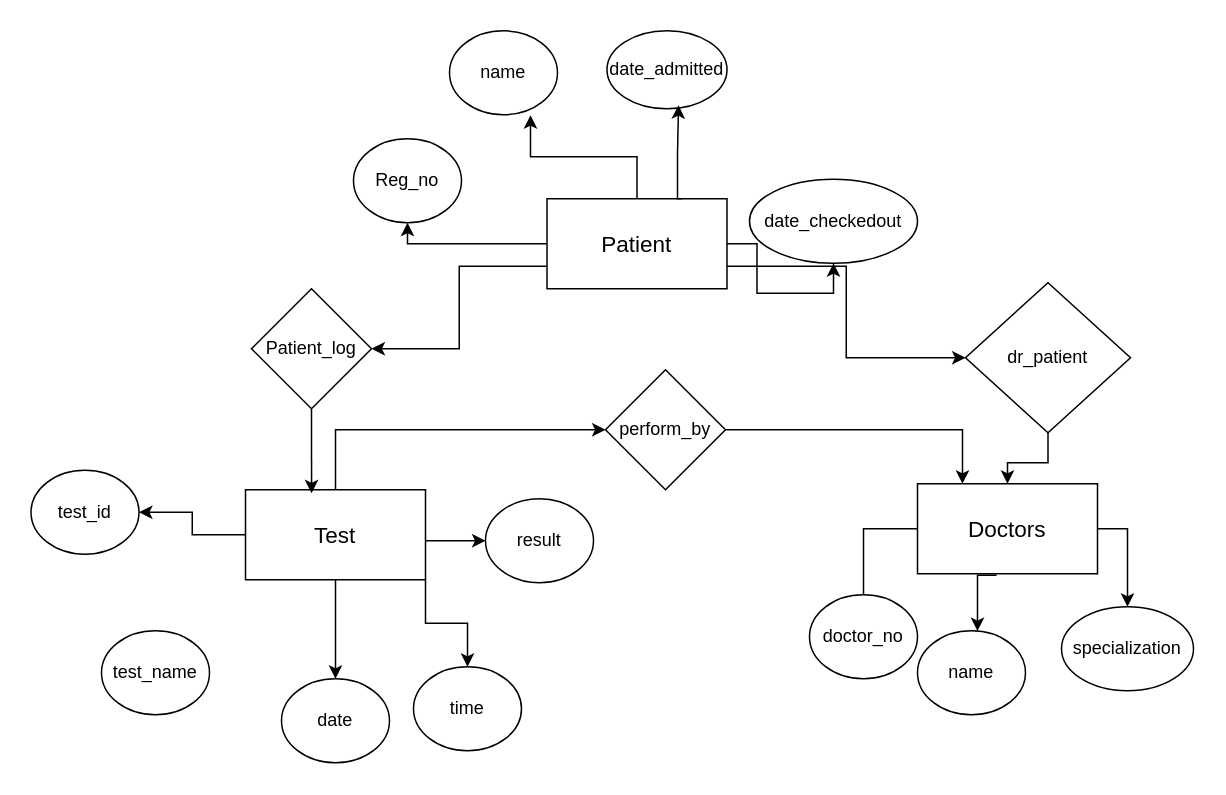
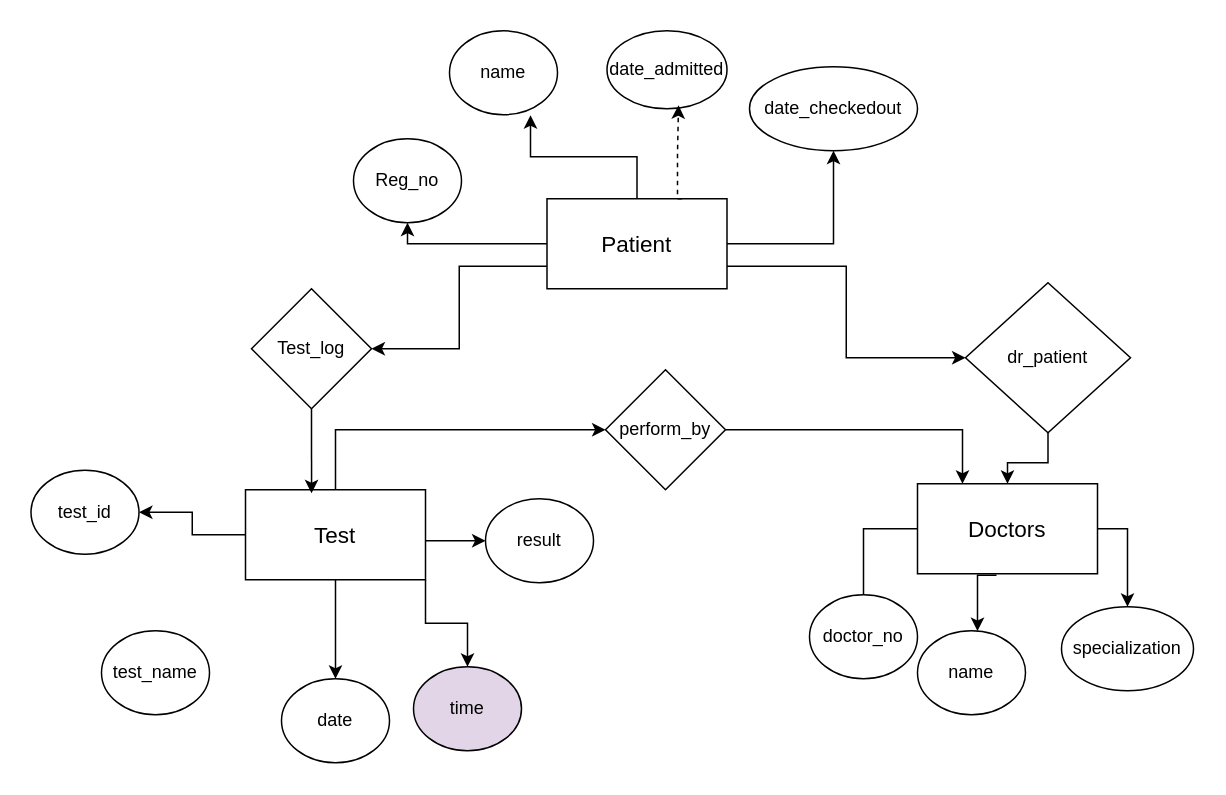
edge "Patient" -> "date_admitted": style solid -> dashed
node "date_checkedout": moved (833, 221) -> (833, 109)
node "Patient_log": label "Patient_log" -> "Test_log"
node "time": fillcolor #ffffff -> #e1d5e7
